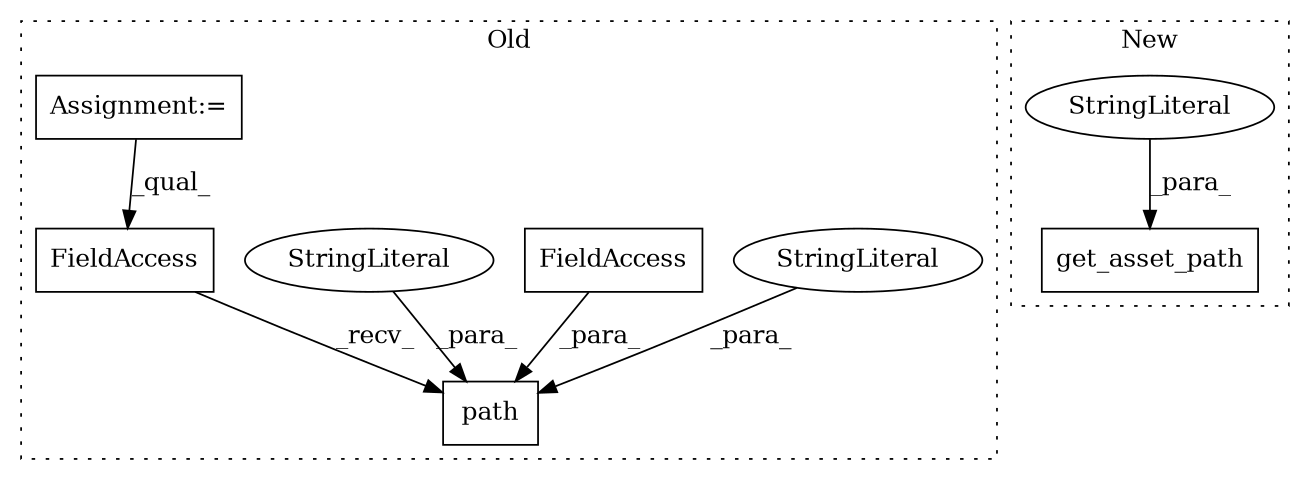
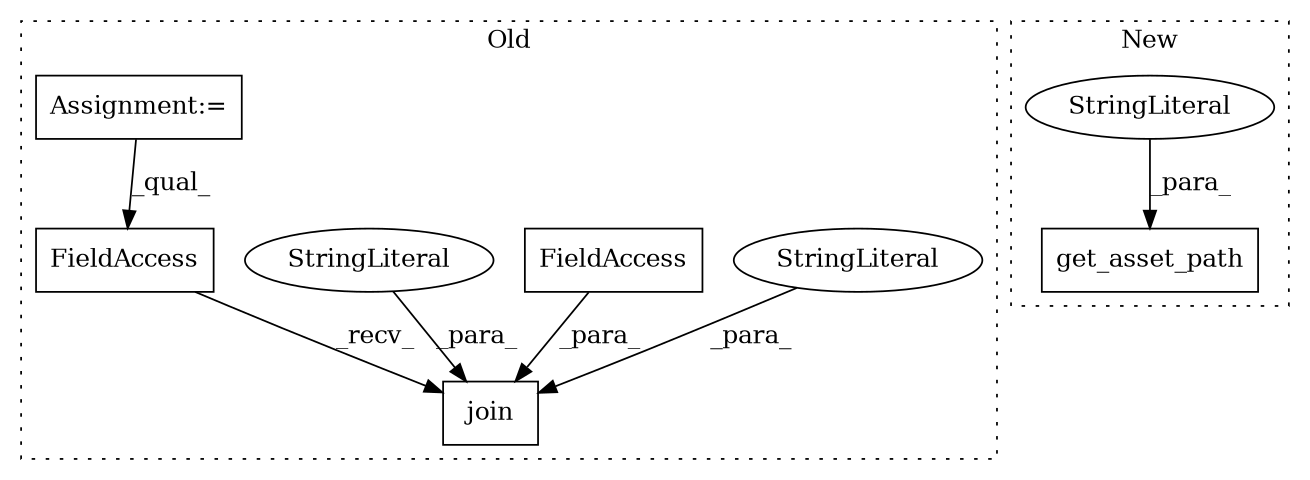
node "path": label "path" -> "join"
